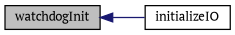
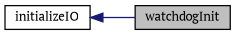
edge "initializeIO" -> "watchdogInit": reversed
